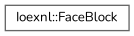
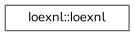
node "Ioexnl::FaceBlock": label "Ioexnl::FaceBlock" -> "Ioexnl::Ioexnl"
